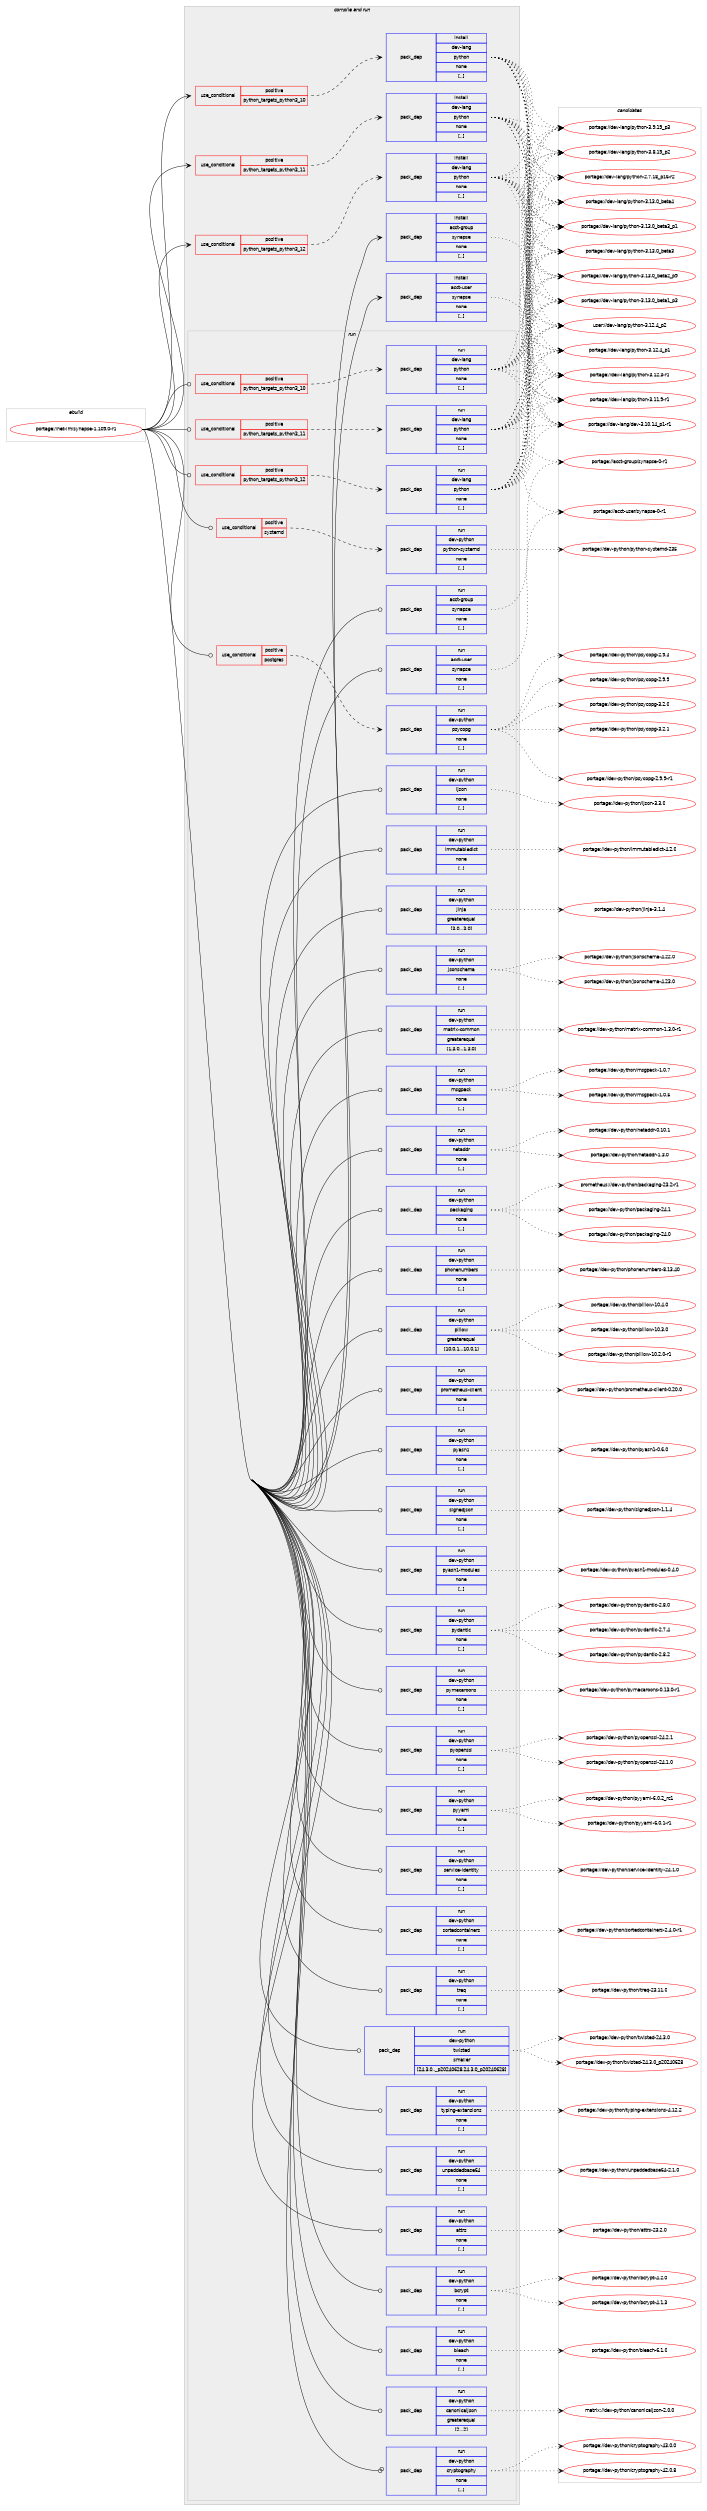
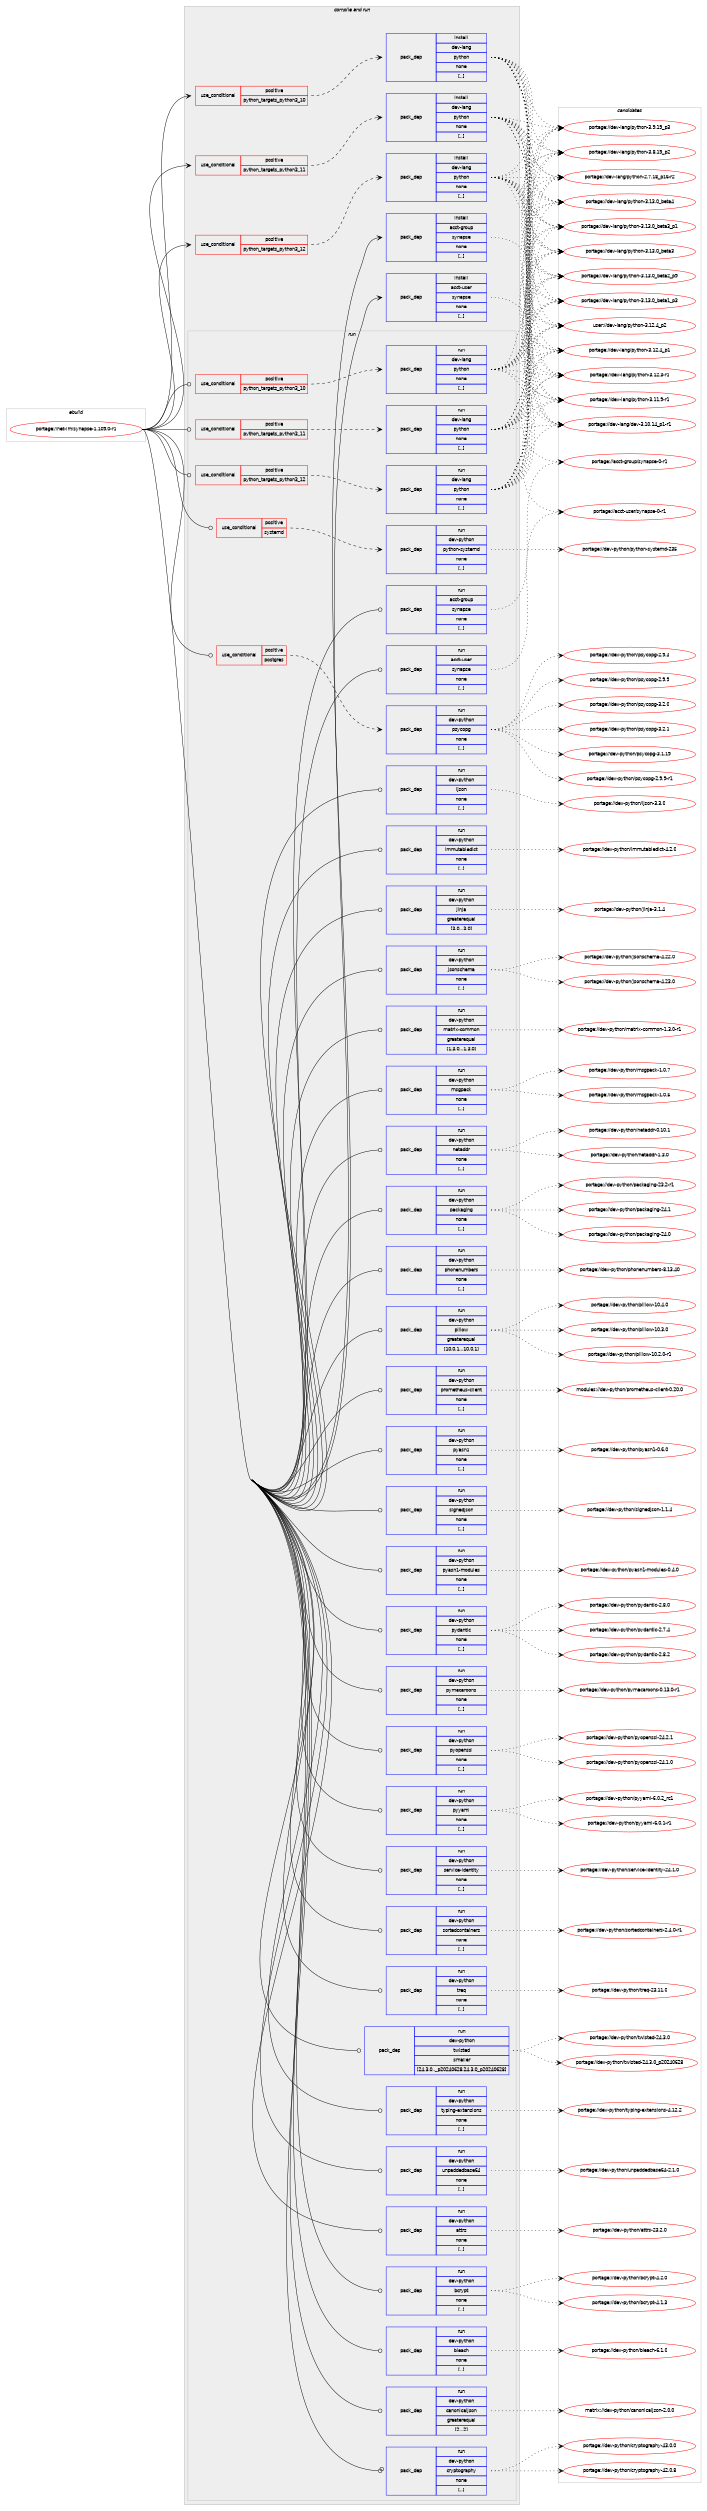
node "portage://dev-python/psycopg-3.1.19": added
node "prometheus://dev-python/packaging-23.2-r1": label "prometheus://dev-python/packaging-23.2-r1" -> "portage://dev-python/packaging-23.2-r1"
node "portage://dev-python/prometheus-client-0.20.0": label "portage://dev-python/prometheus-client-0.20.0" -> "modules://dev-python/prometheus-client-0.20.0"
